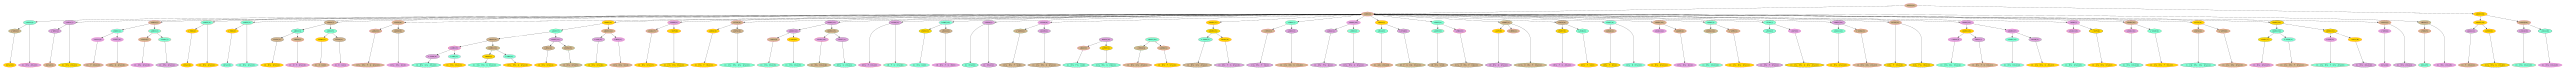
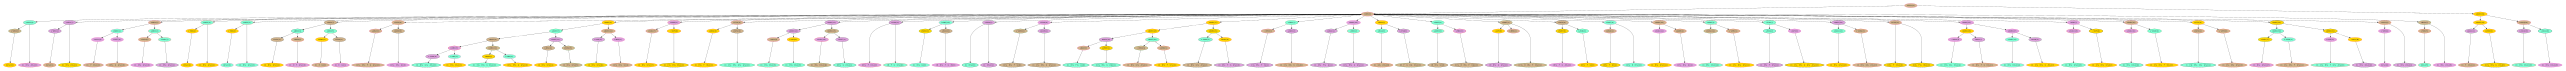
node "L6083(18)": added
